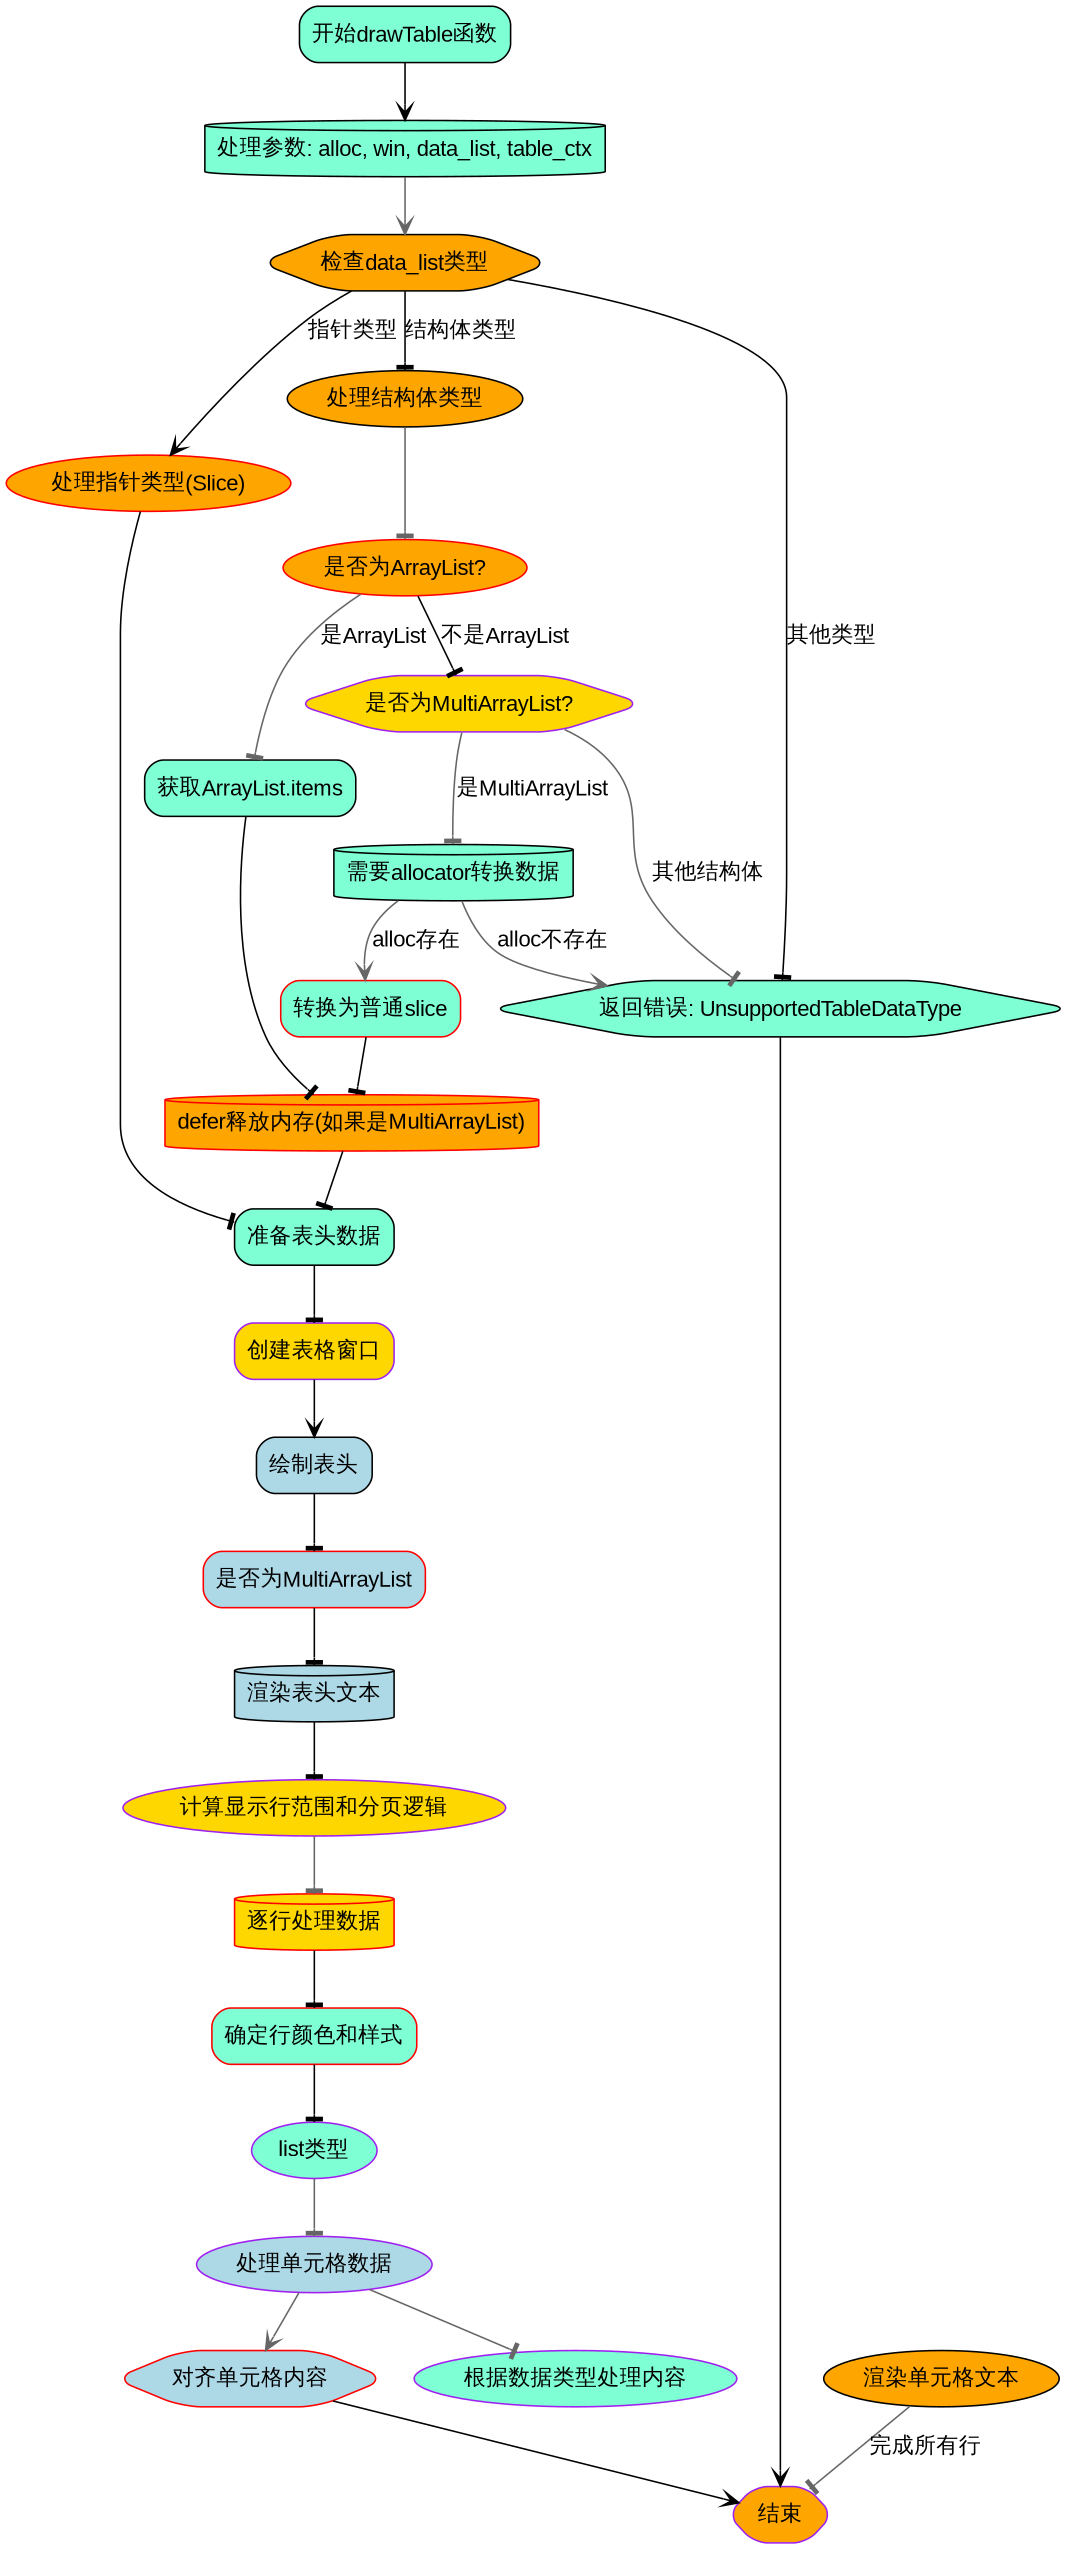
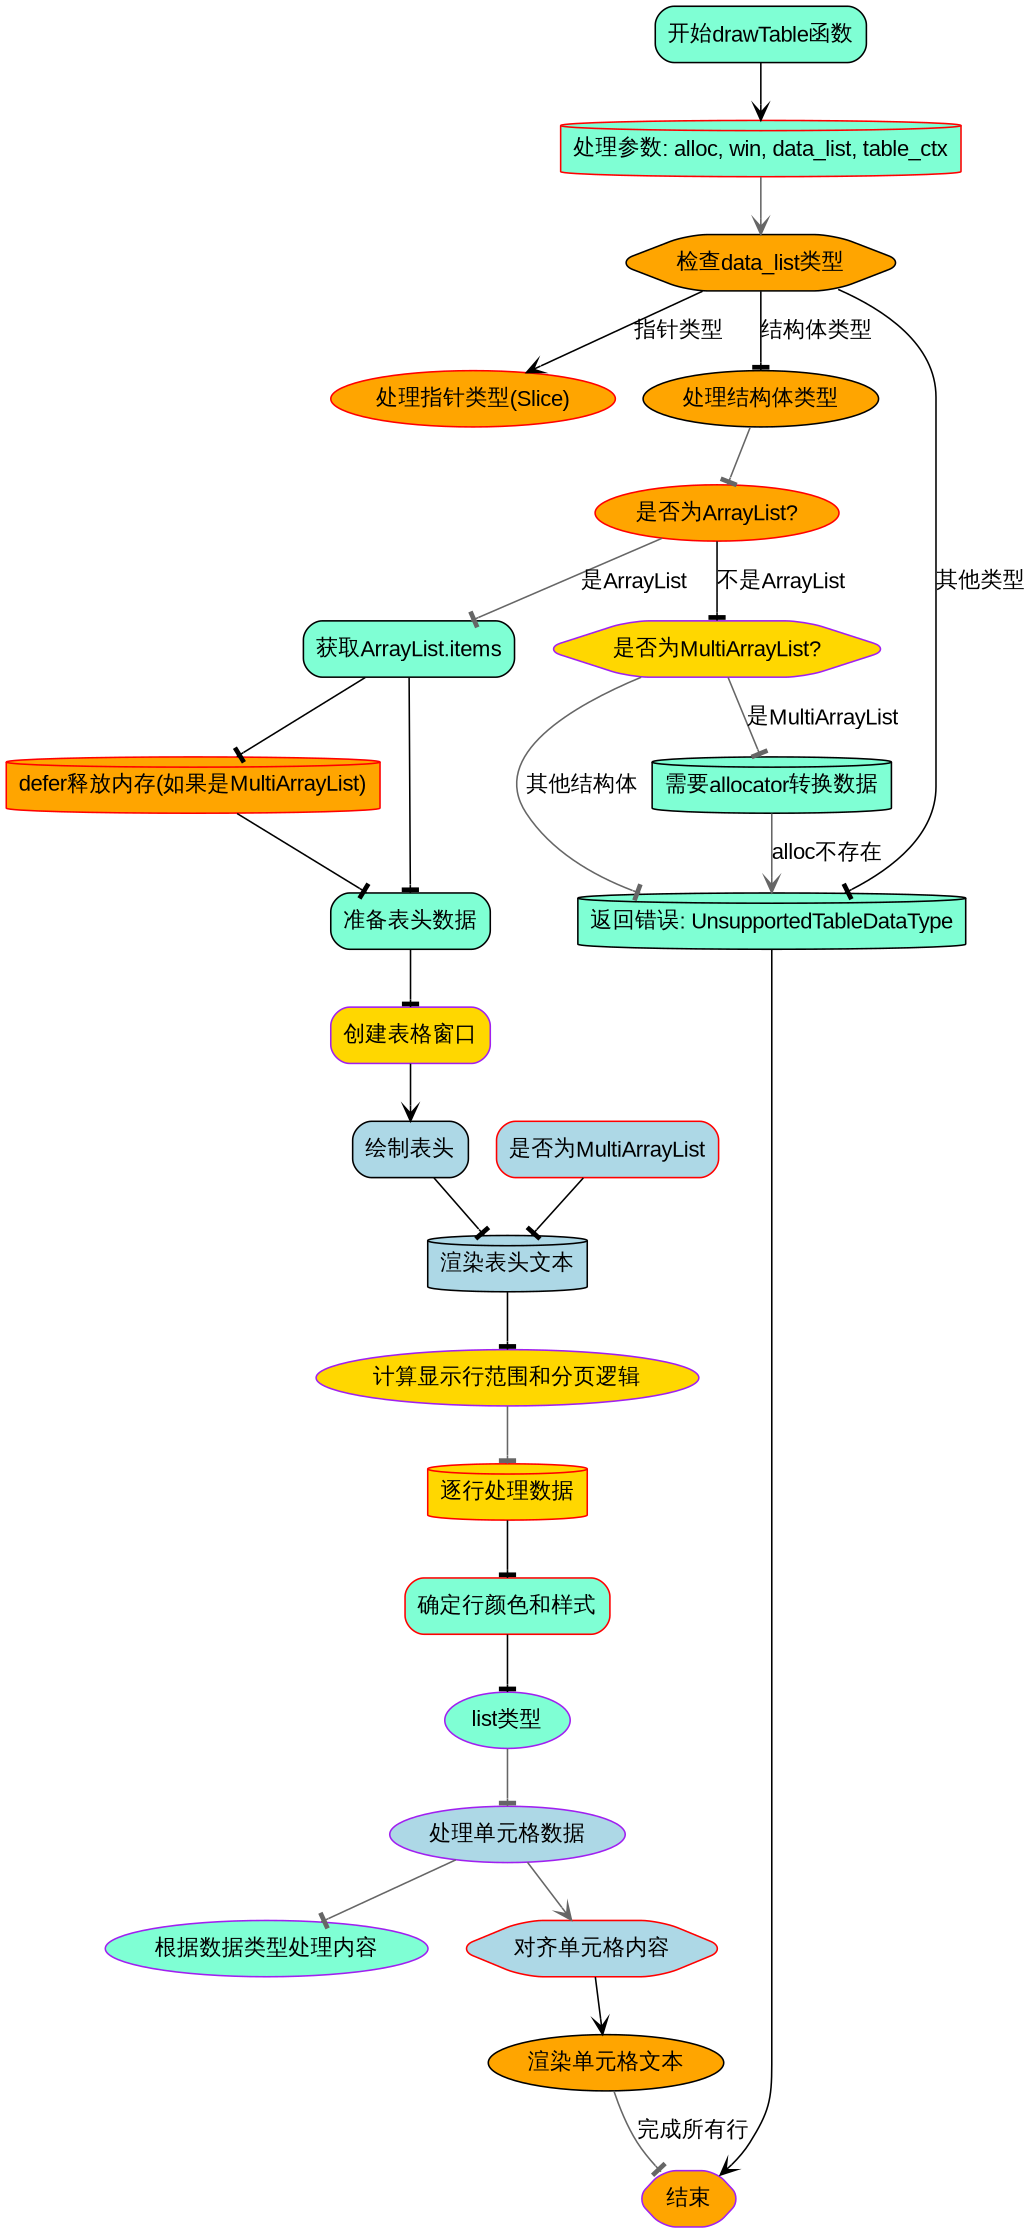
node "处理参数: alloc, win, data_list, table_ctx": color black -> red
edge "处理指针类型(Slice)" -> "准备表头数据": now "获取ArrayList.items" -> "准备表头数据"
node "转换为普通slice": removed
node "返回错误: UnsupportedTableDataType": shape hexagon -> cylinder
edge "绘制表头" -> "是否为MultiArrayList": now "绘制表头" -> "渲染表头文本"
edge "对齐单元格内容" -> "结束": now "对齐单元格内容" -> "渲染单元格文本"
